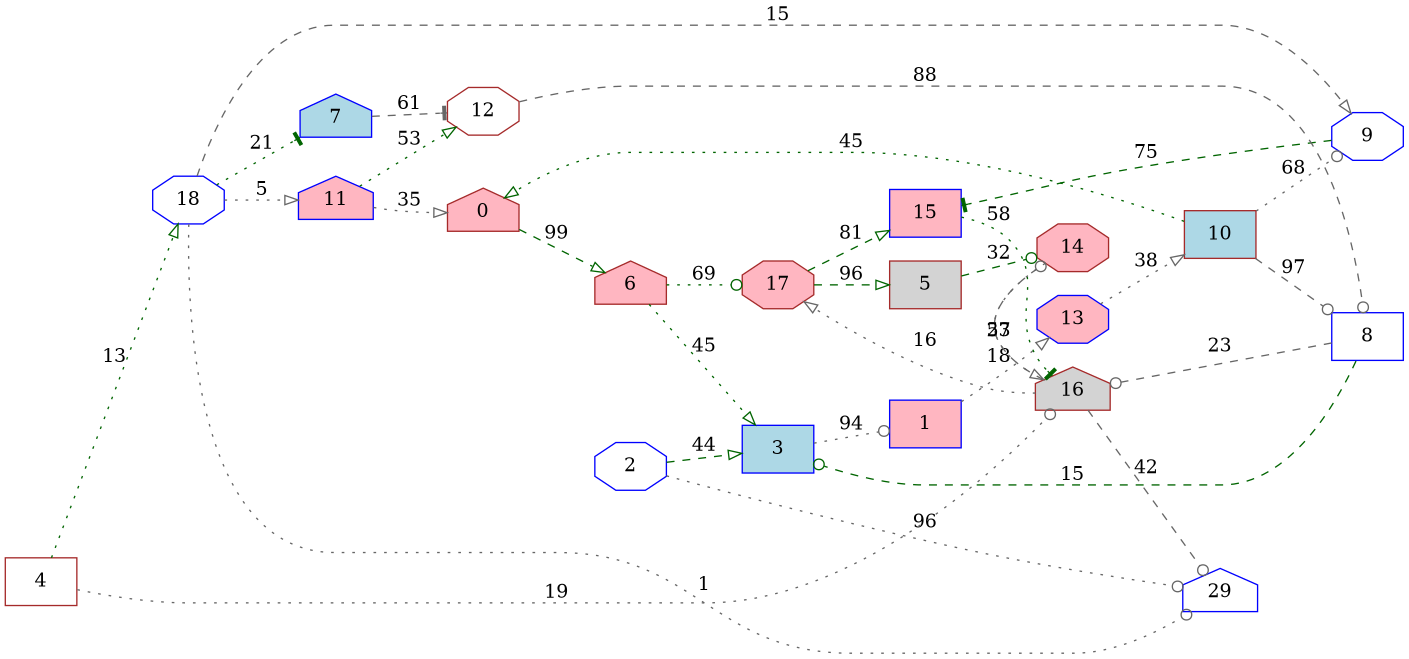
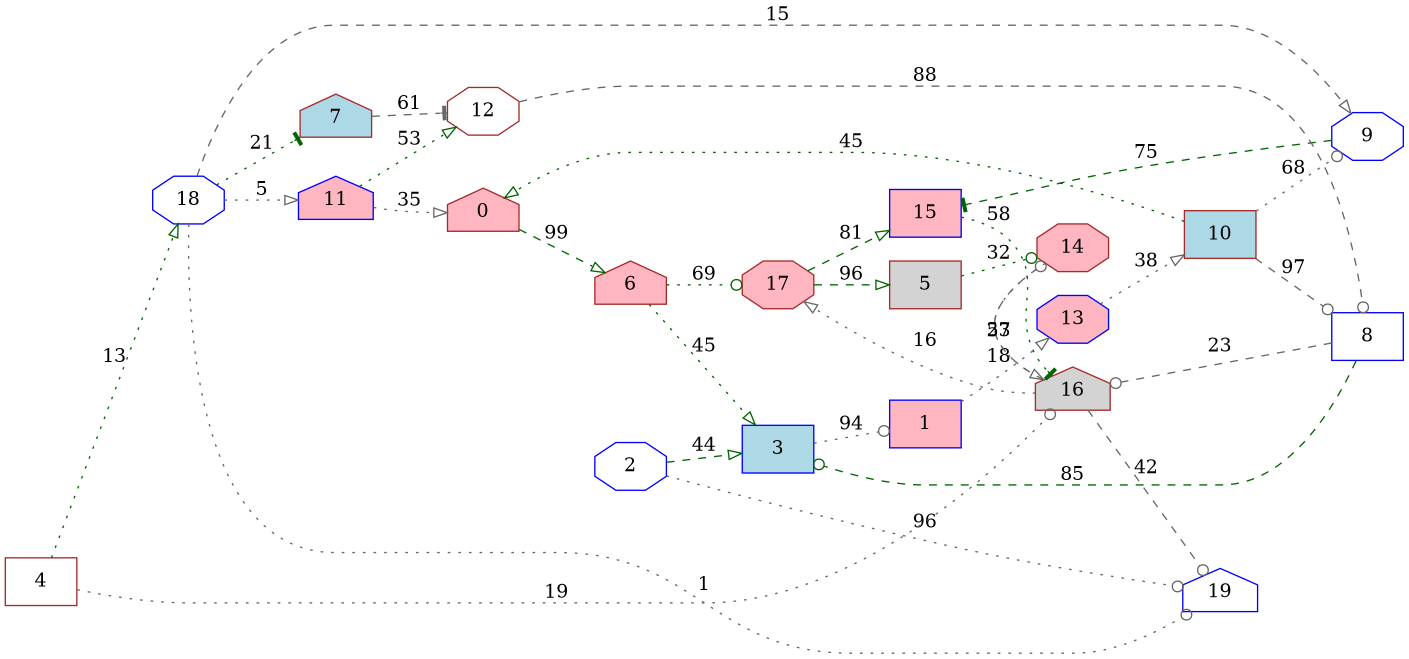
node "7": color blue -> brown
edge "5" -> "14": style dashed -> dotted
edge "8" -> "3": label "15" -> "85"
node "29": label "29" -> "19"
